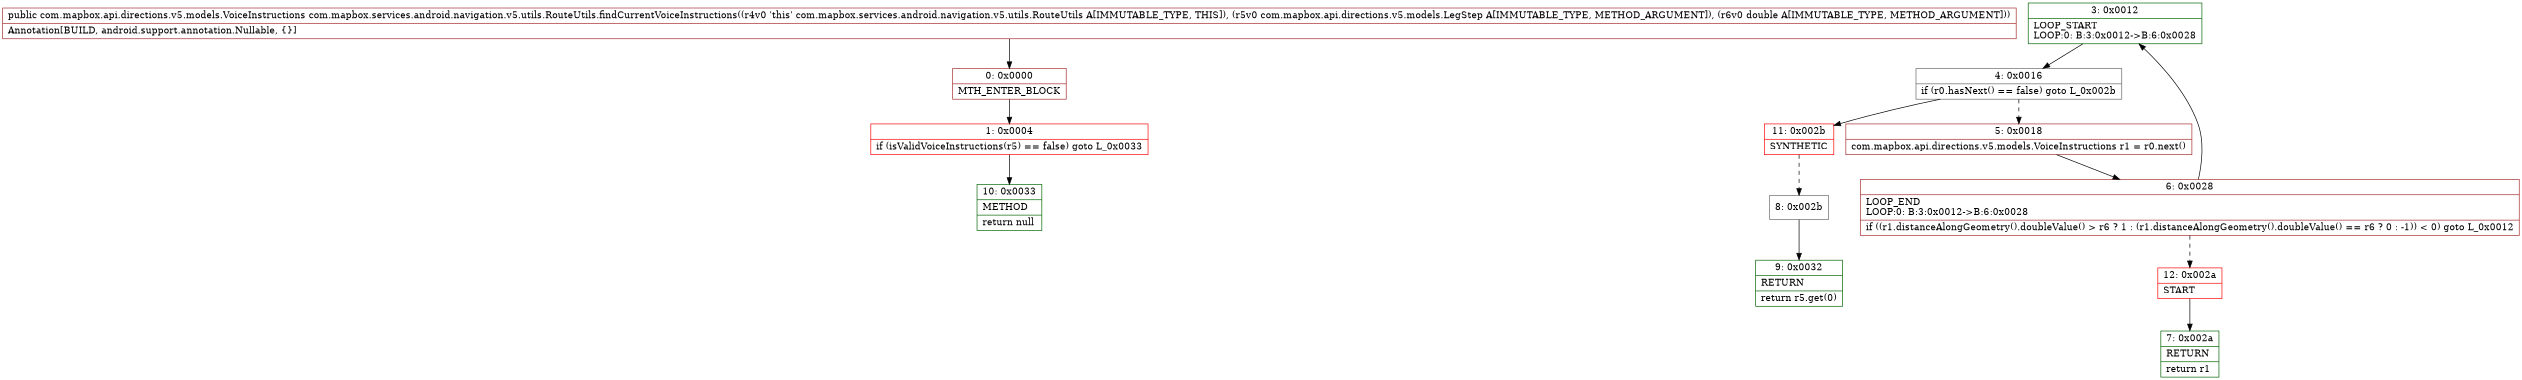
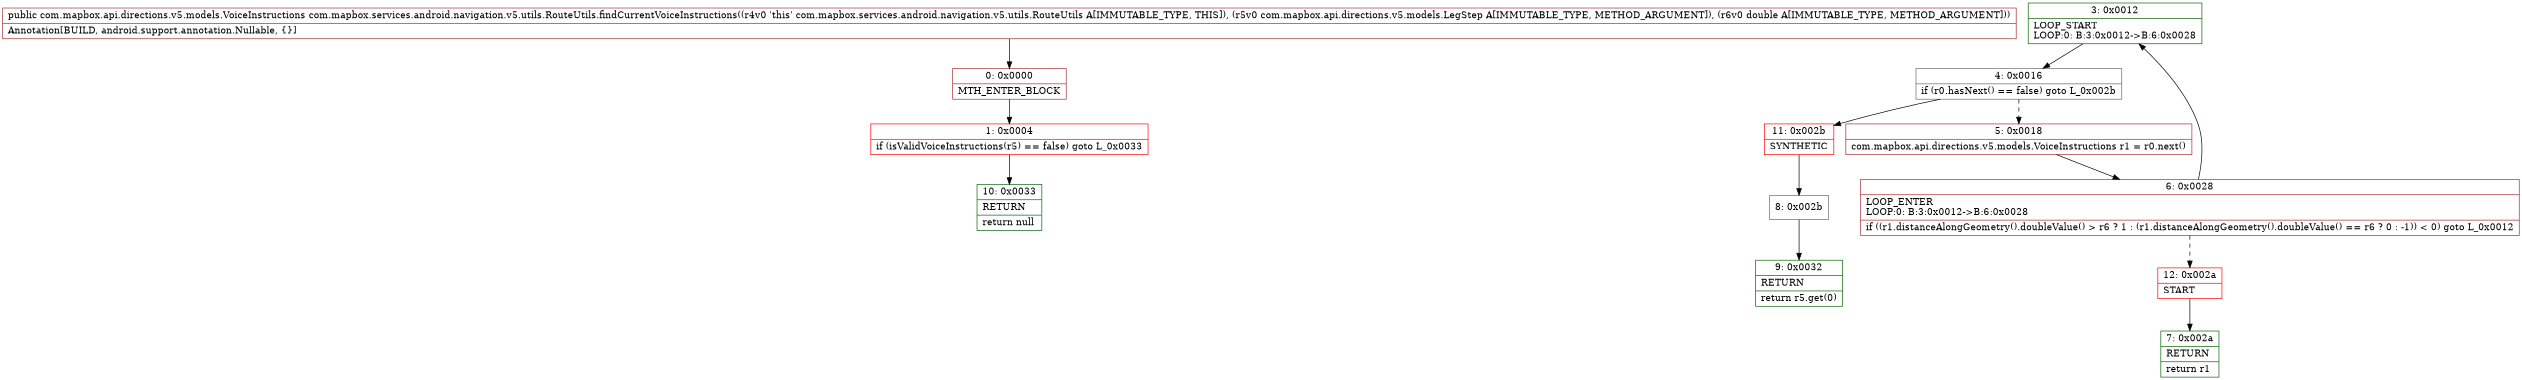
edge "11: 0x002b" -> "8: 0x002b": style dashed -> solid
node "6: 0x0028": text "LOOP_END" -> "LOOP_ENTER"
node "10: 0x0033": text "METHOD" -> "RETURN"
